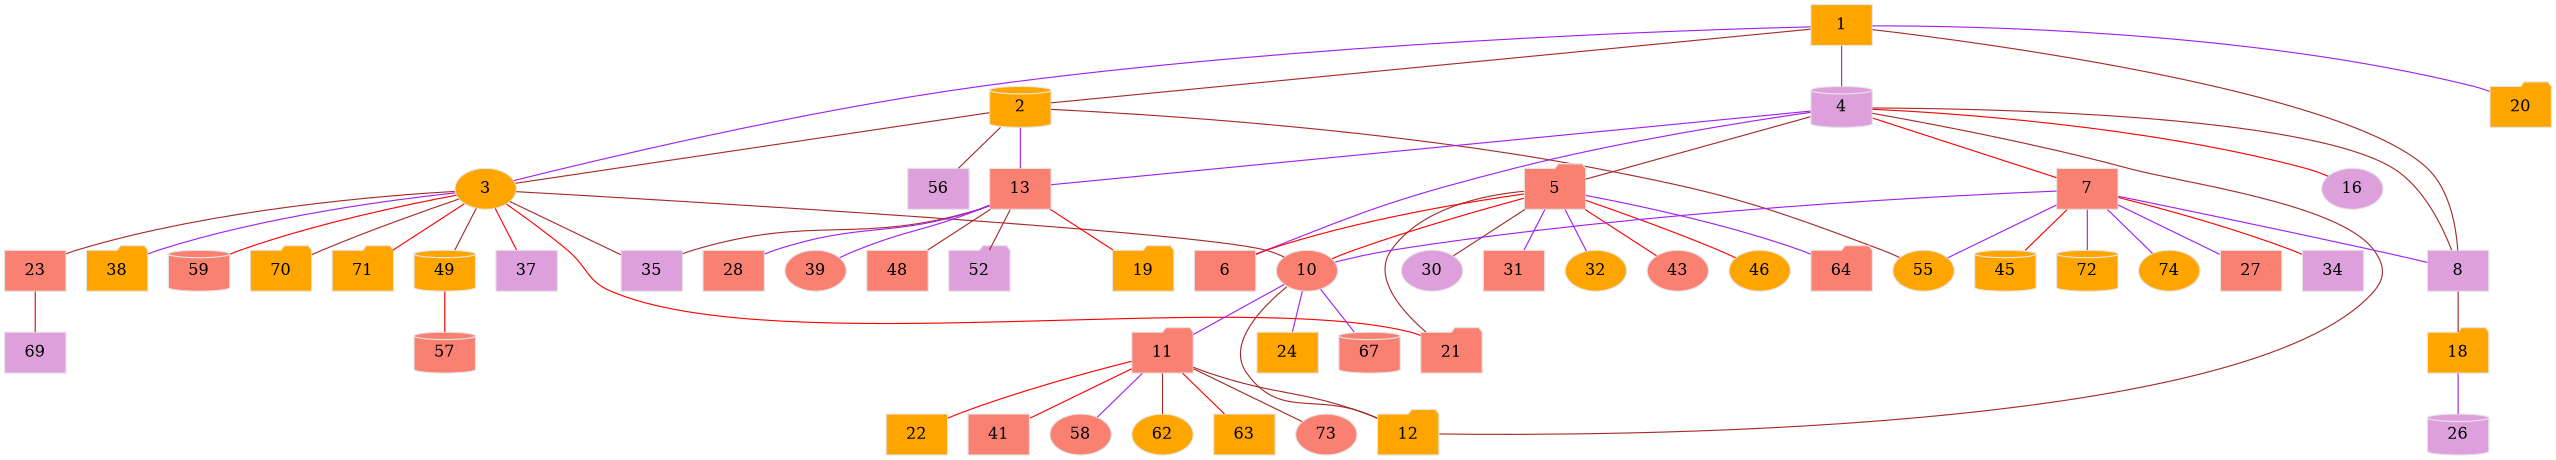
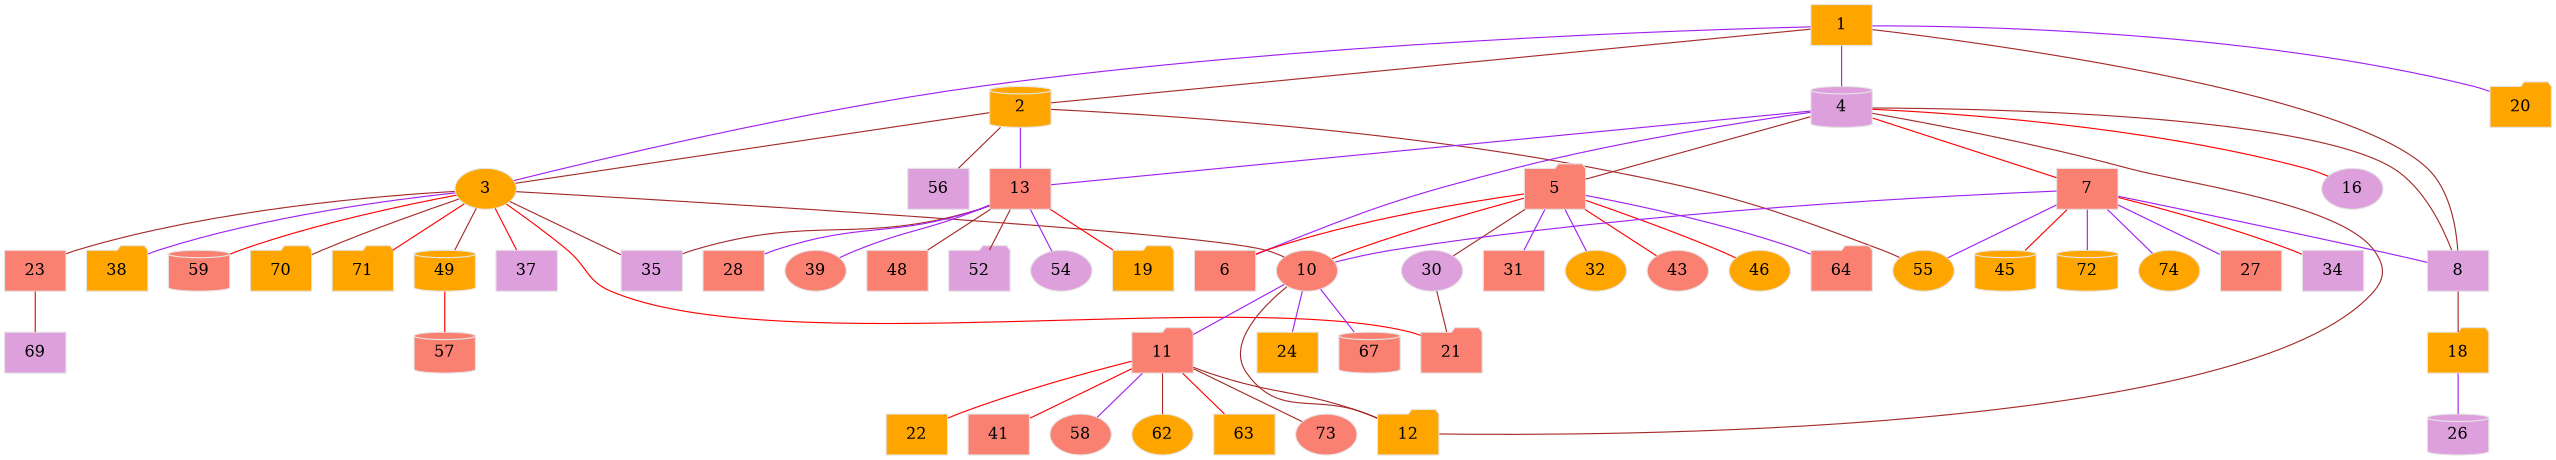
edge "5" -- "21": now "30" -- "21"
node "54": added
